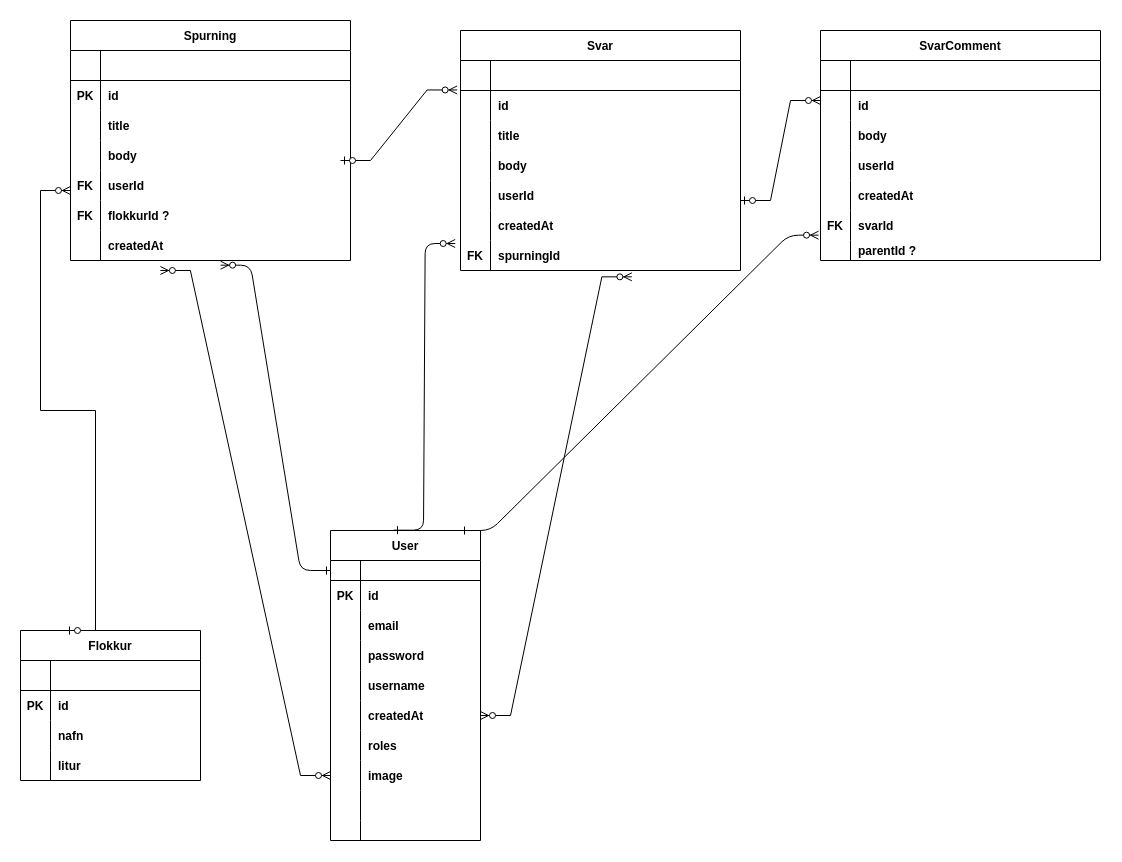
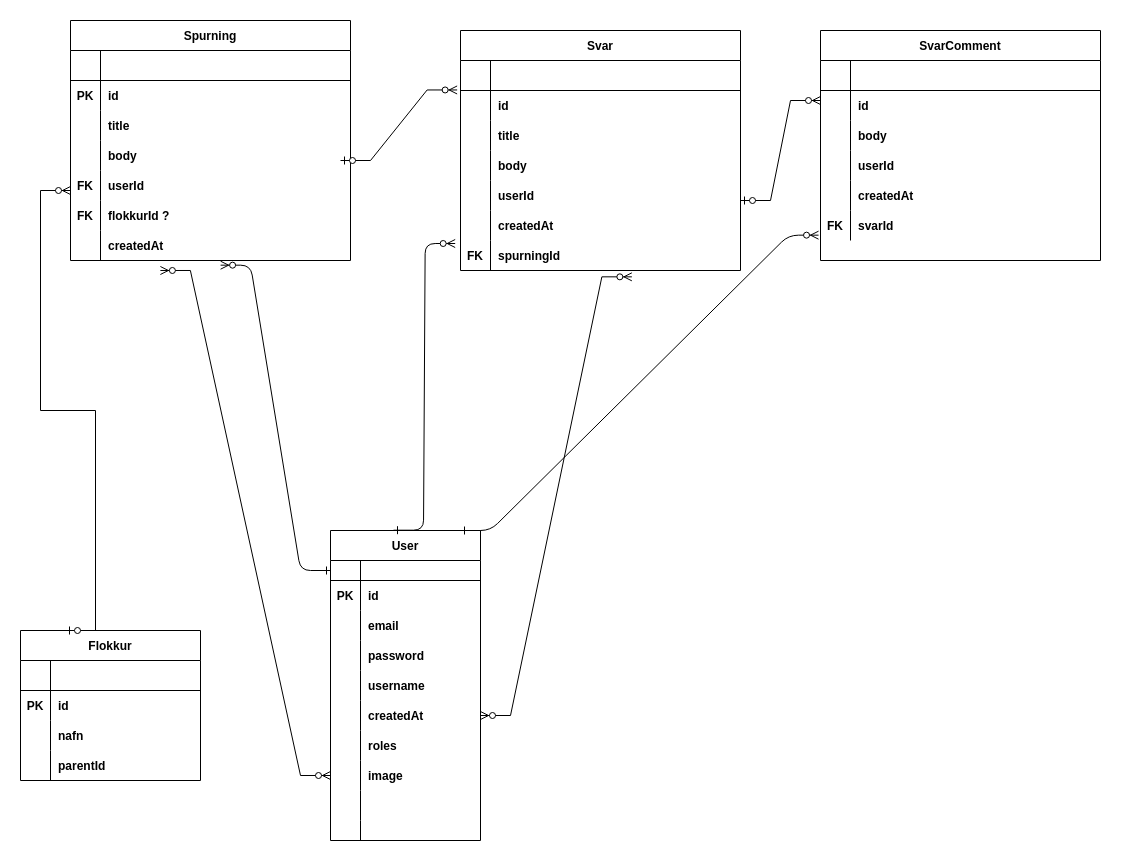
node "parentId ?": removed
node "litur": label "litur" -> "parentId"
